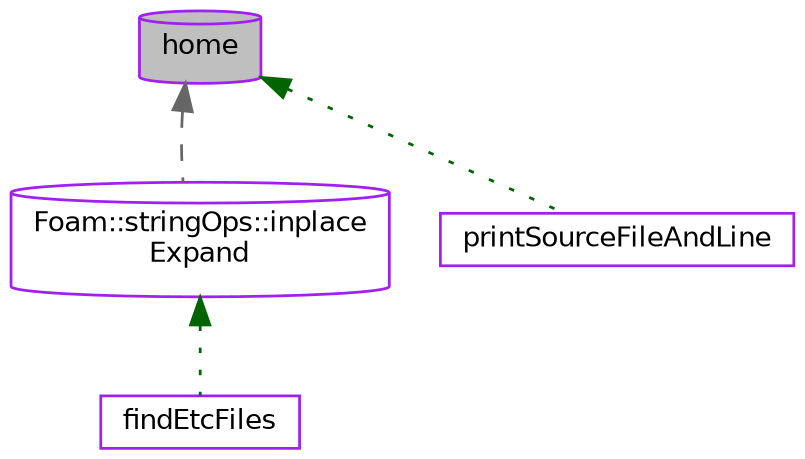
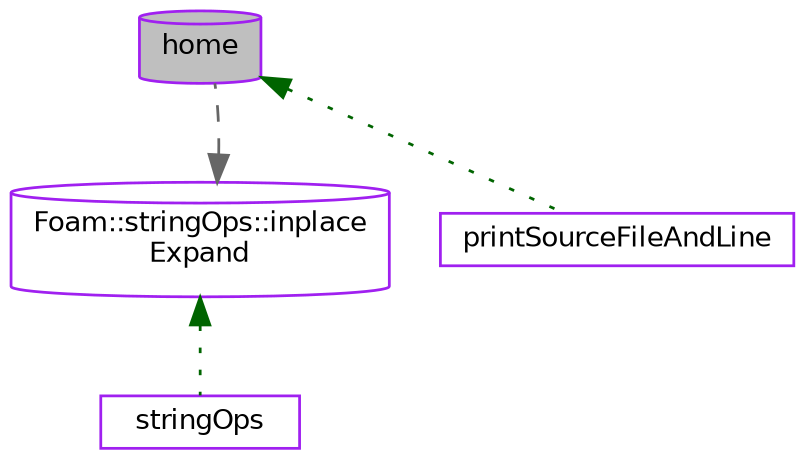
edge "Foam::stringOps::inplace Expand" -> "home": reversed
node "findEtcFiles": label "findEtcFiles" -> "stringOps"
